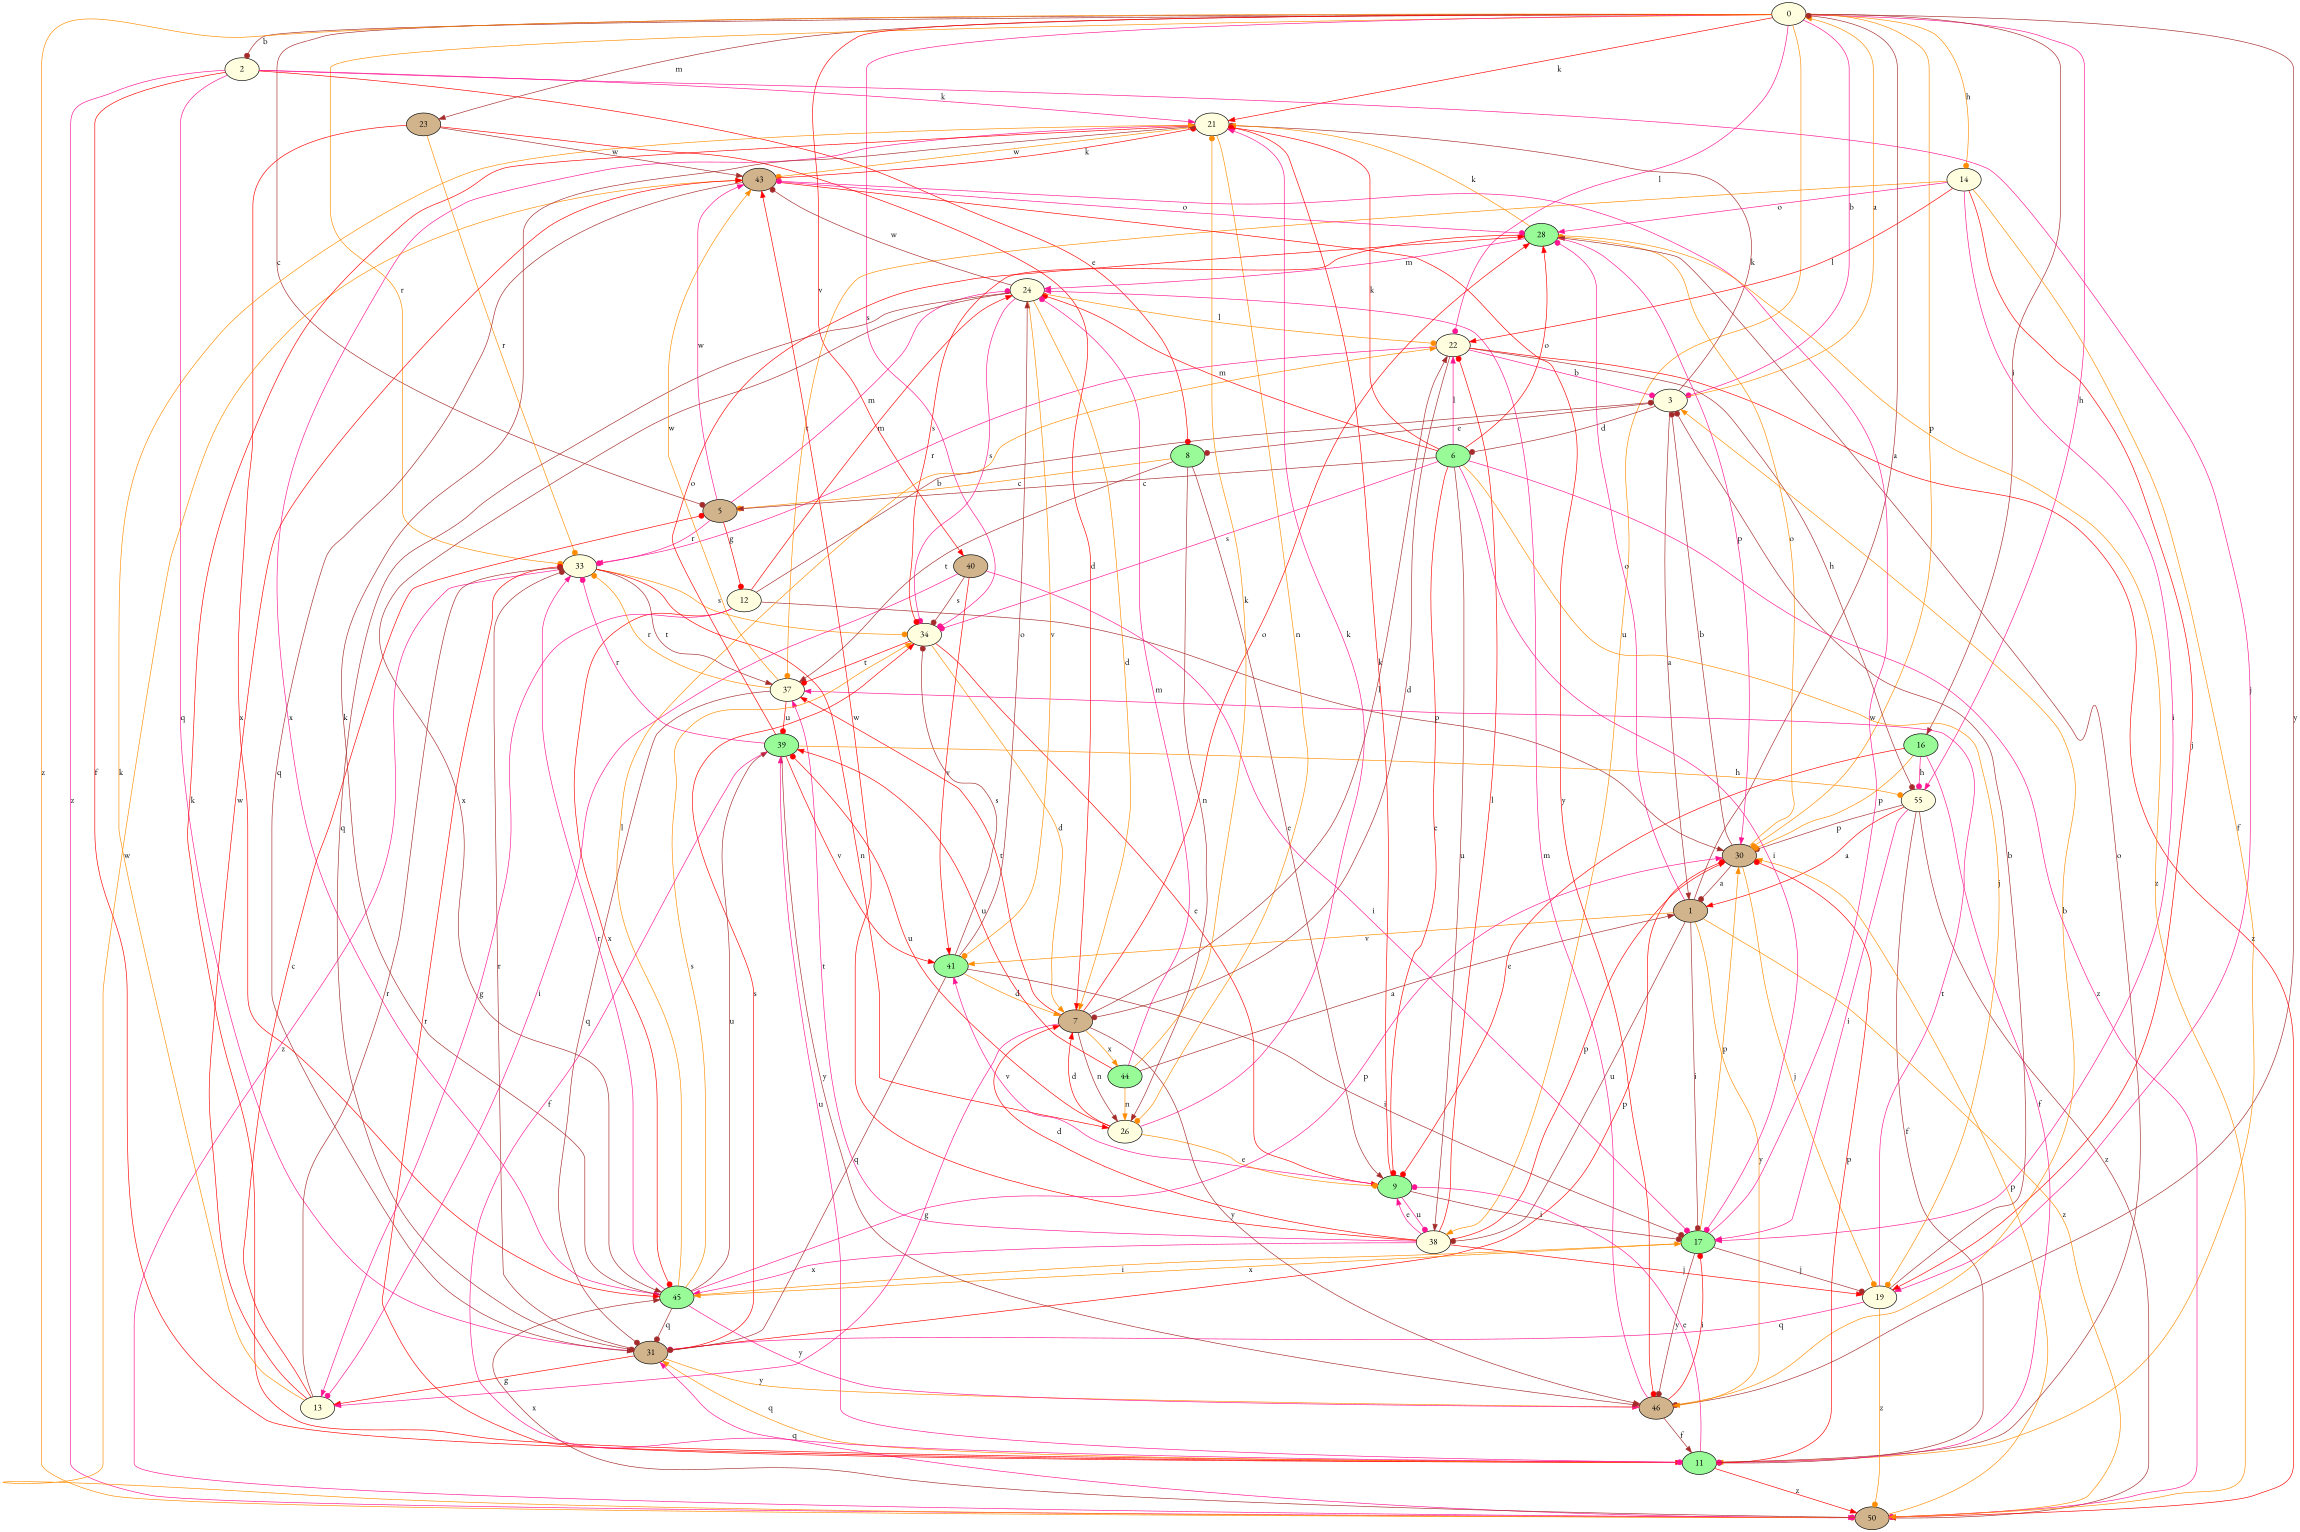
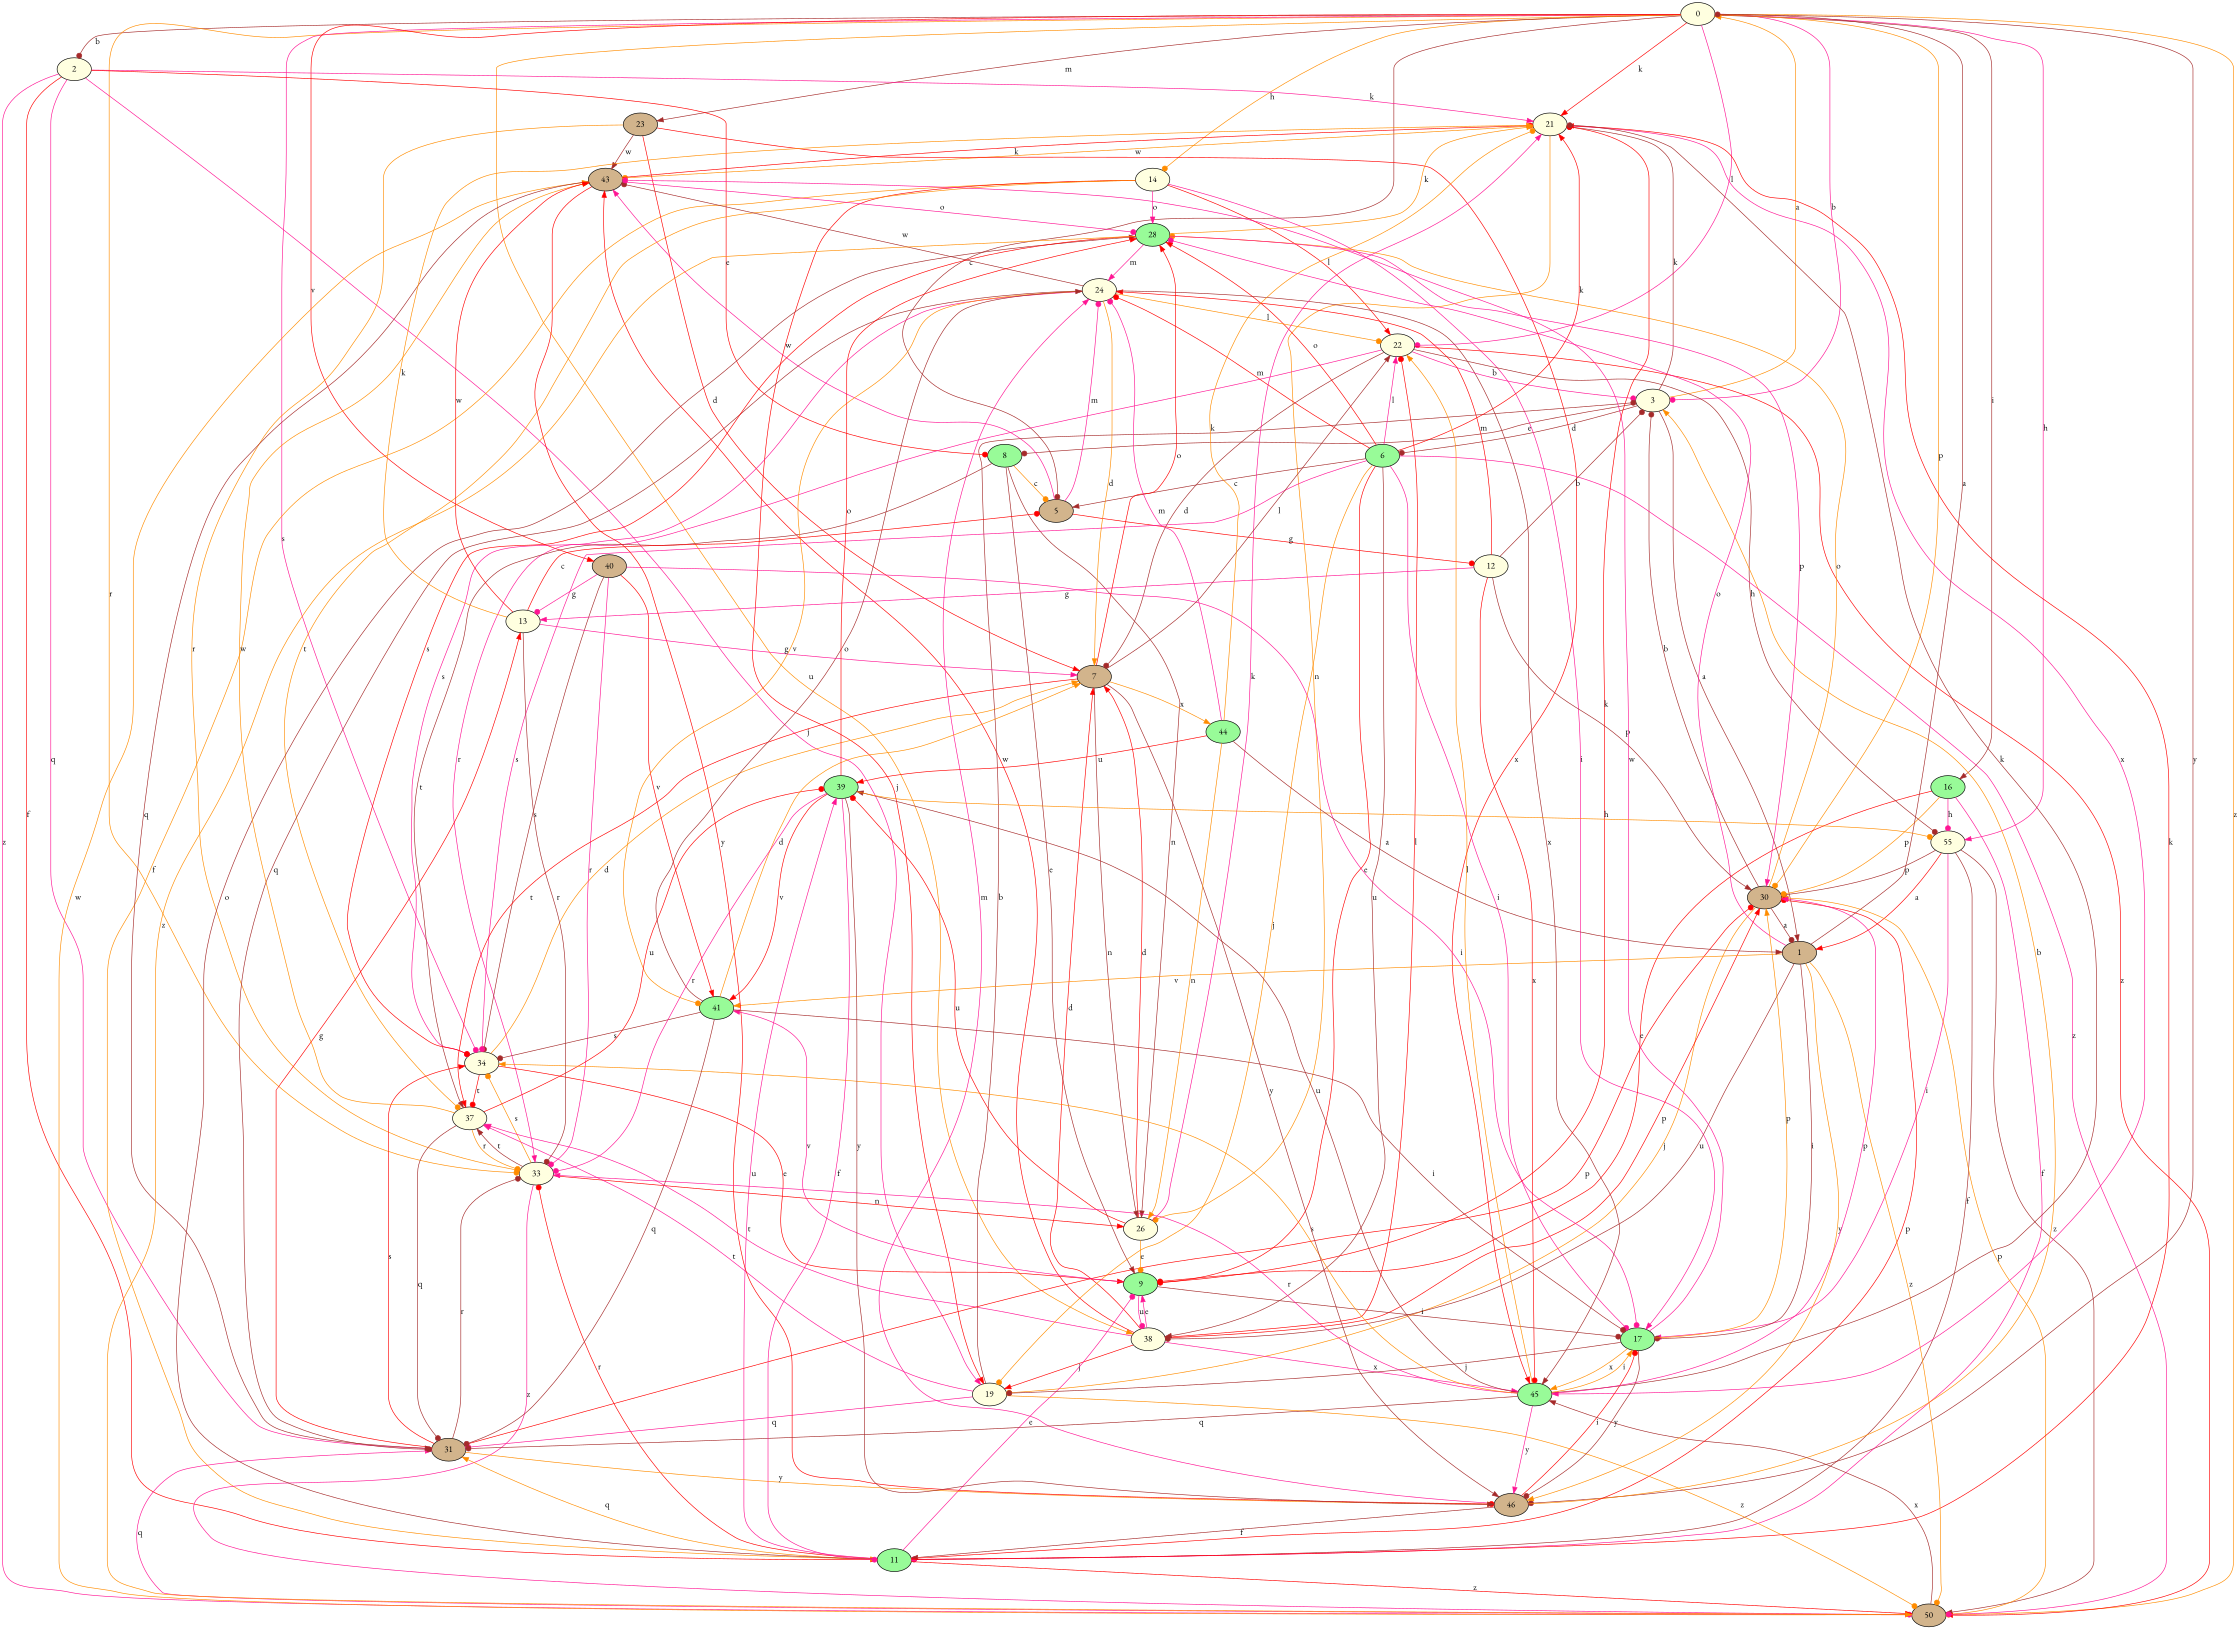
edge "5" -> "33": now "40" -> "33"
edge "40" -> "13": label "i" -> "g"
edge "7" -> "13": reversed
